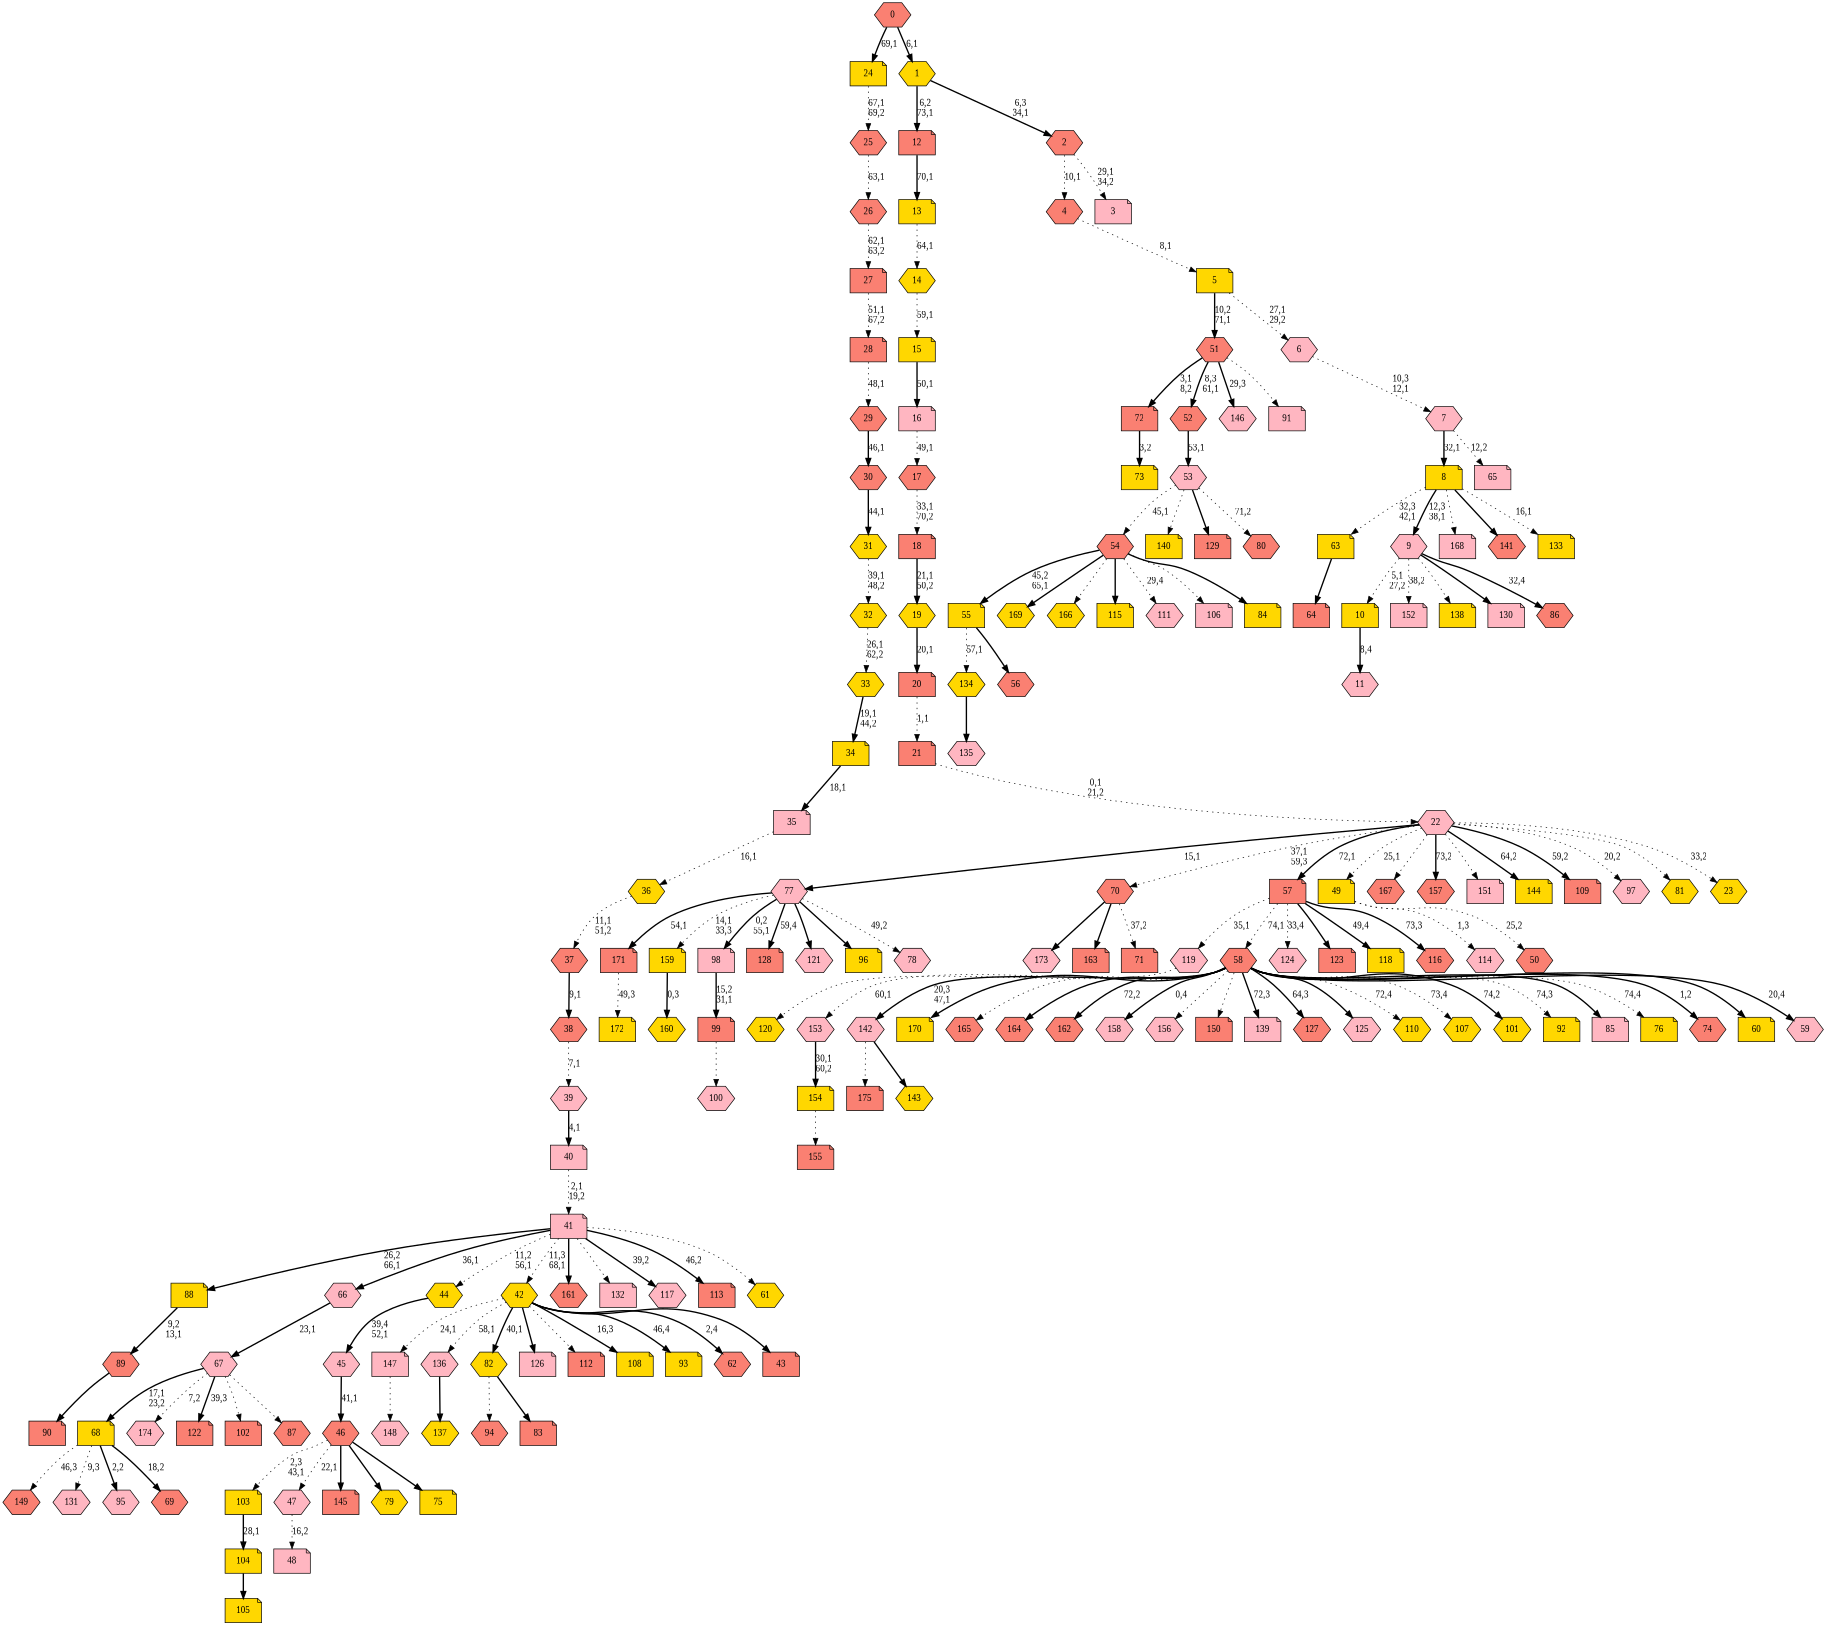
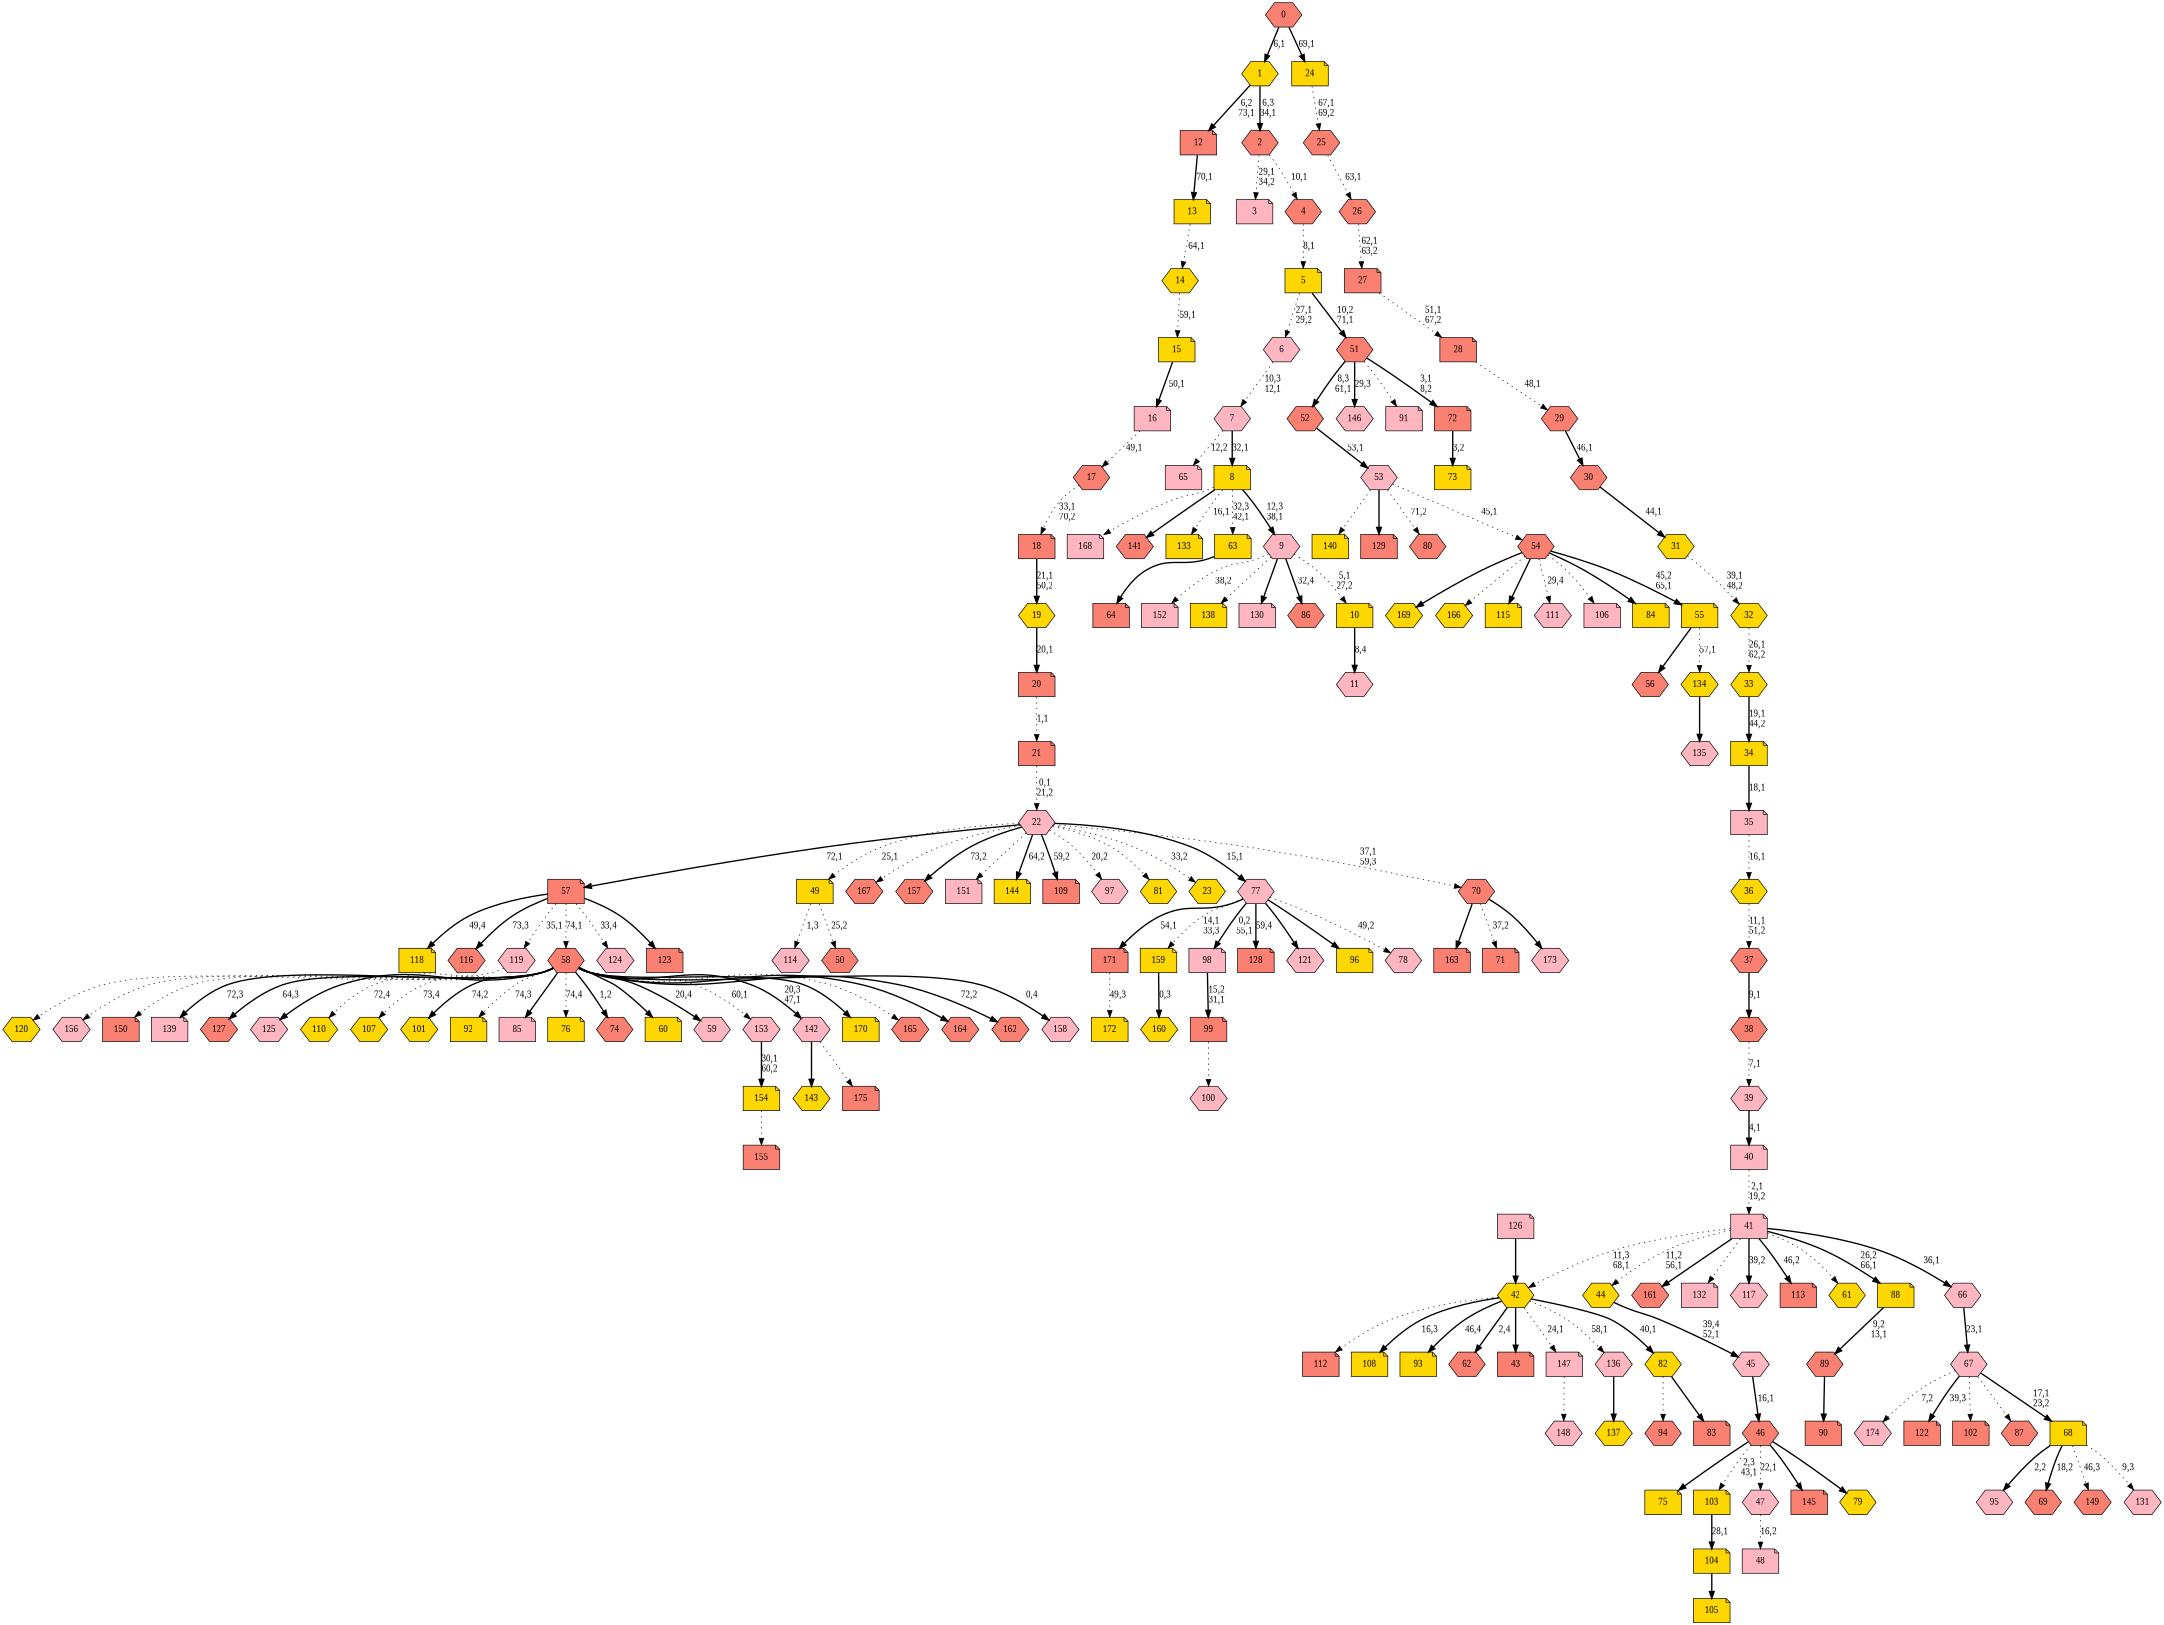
edge "42" -> "126": reversed
edge "45" -> "46": label "41,1" -> "16,1"
